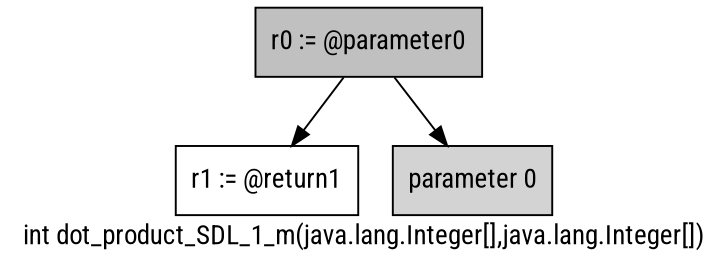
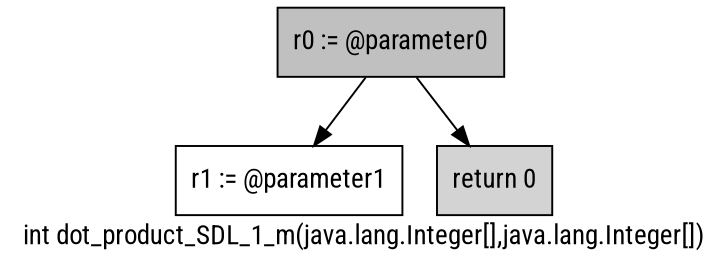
node "r1 := @return1": label "r1 := @return1" -> "r1 := @parameter1"
node "parameter 0": label "parameter 0" -> "return 0"
